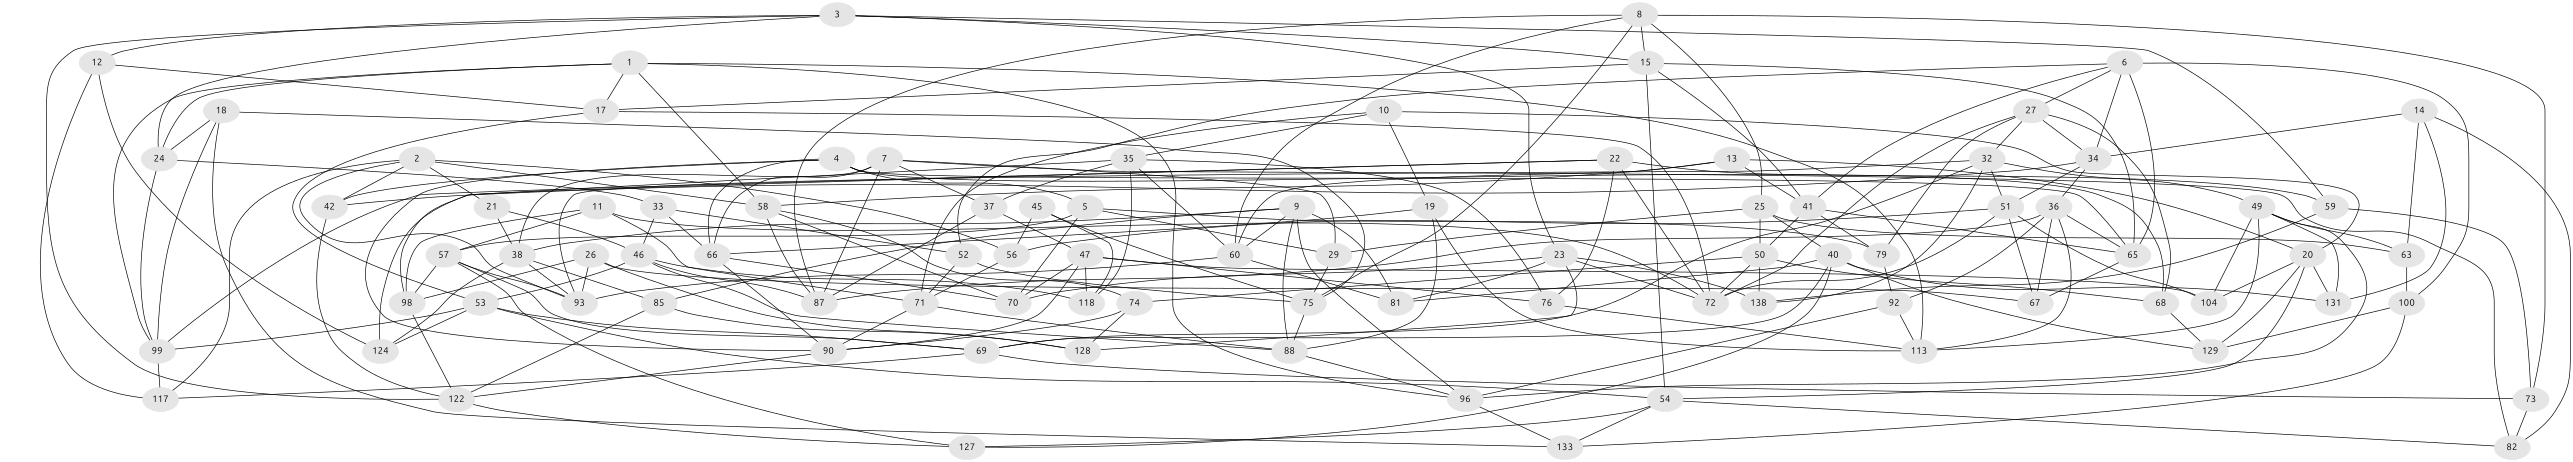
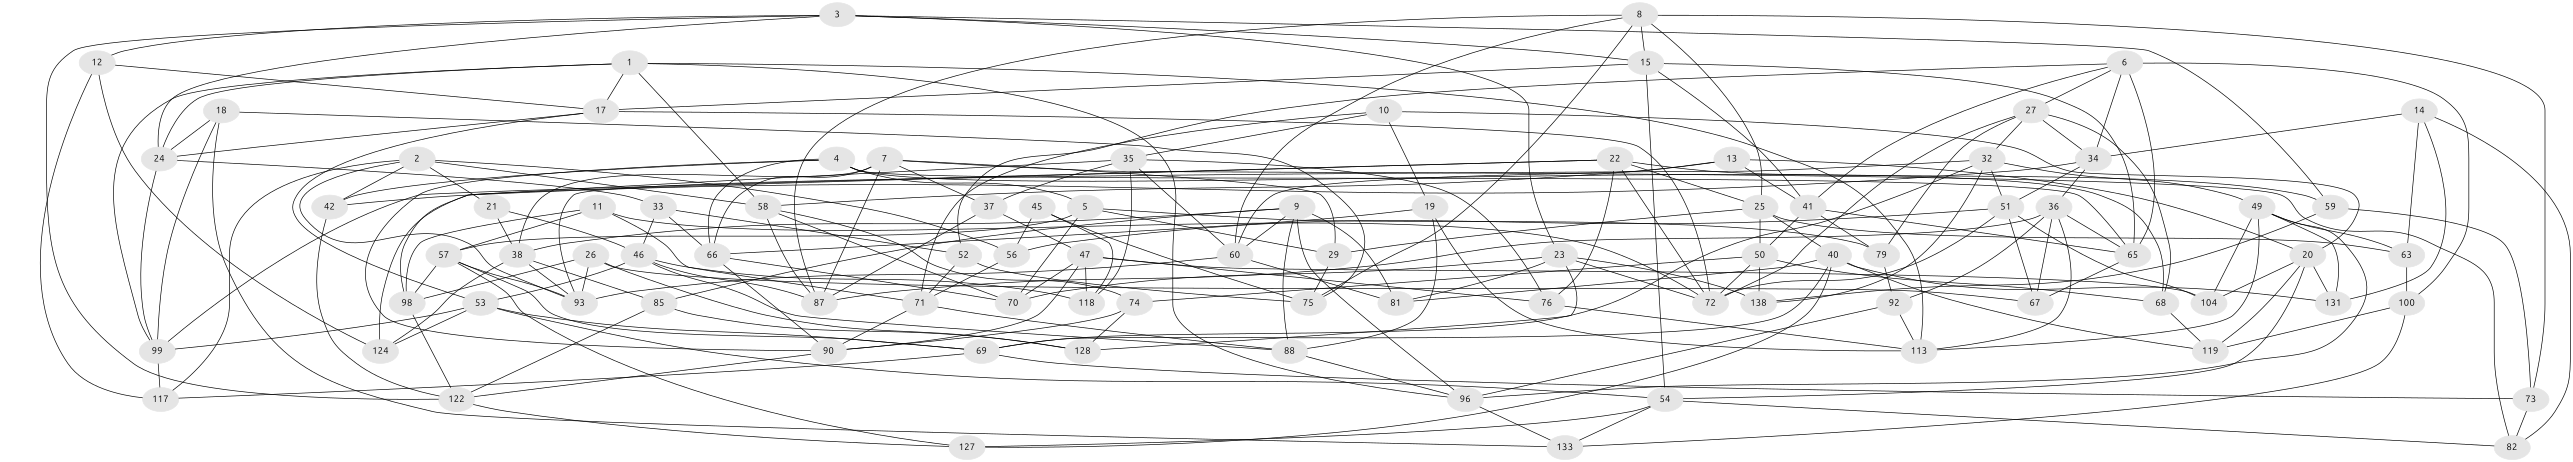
edge "17" -- "24": added
edge "22" -- "25": added
edge "75" -- "88": removed
node "129": label "129" -> "119"
